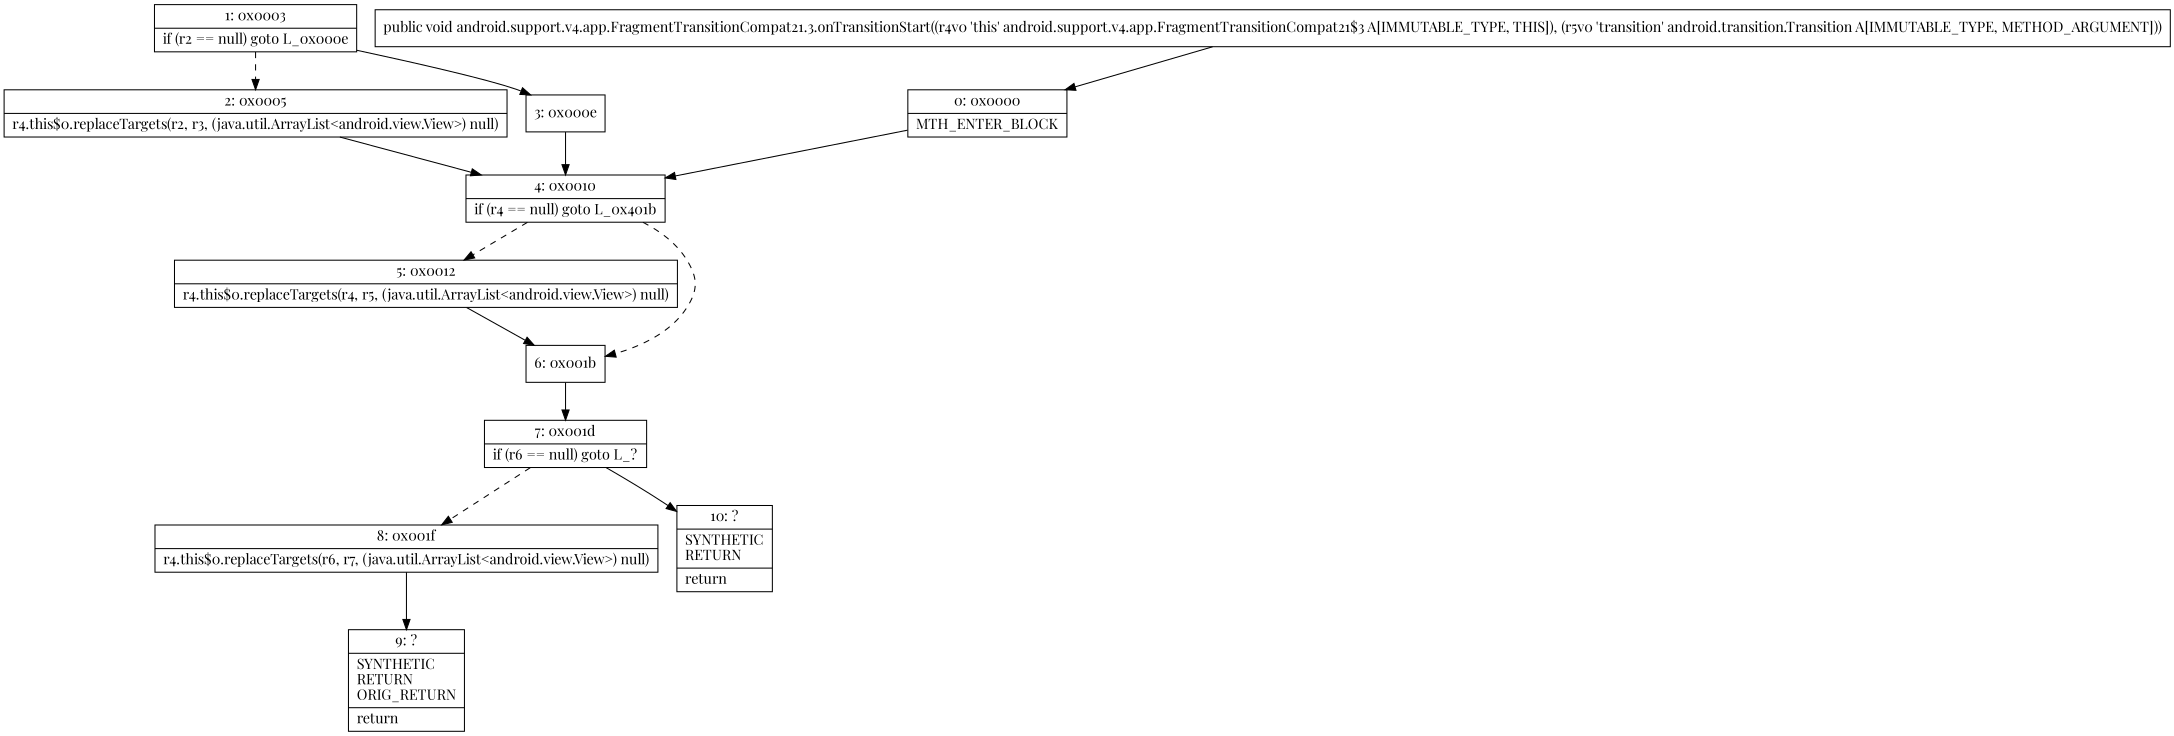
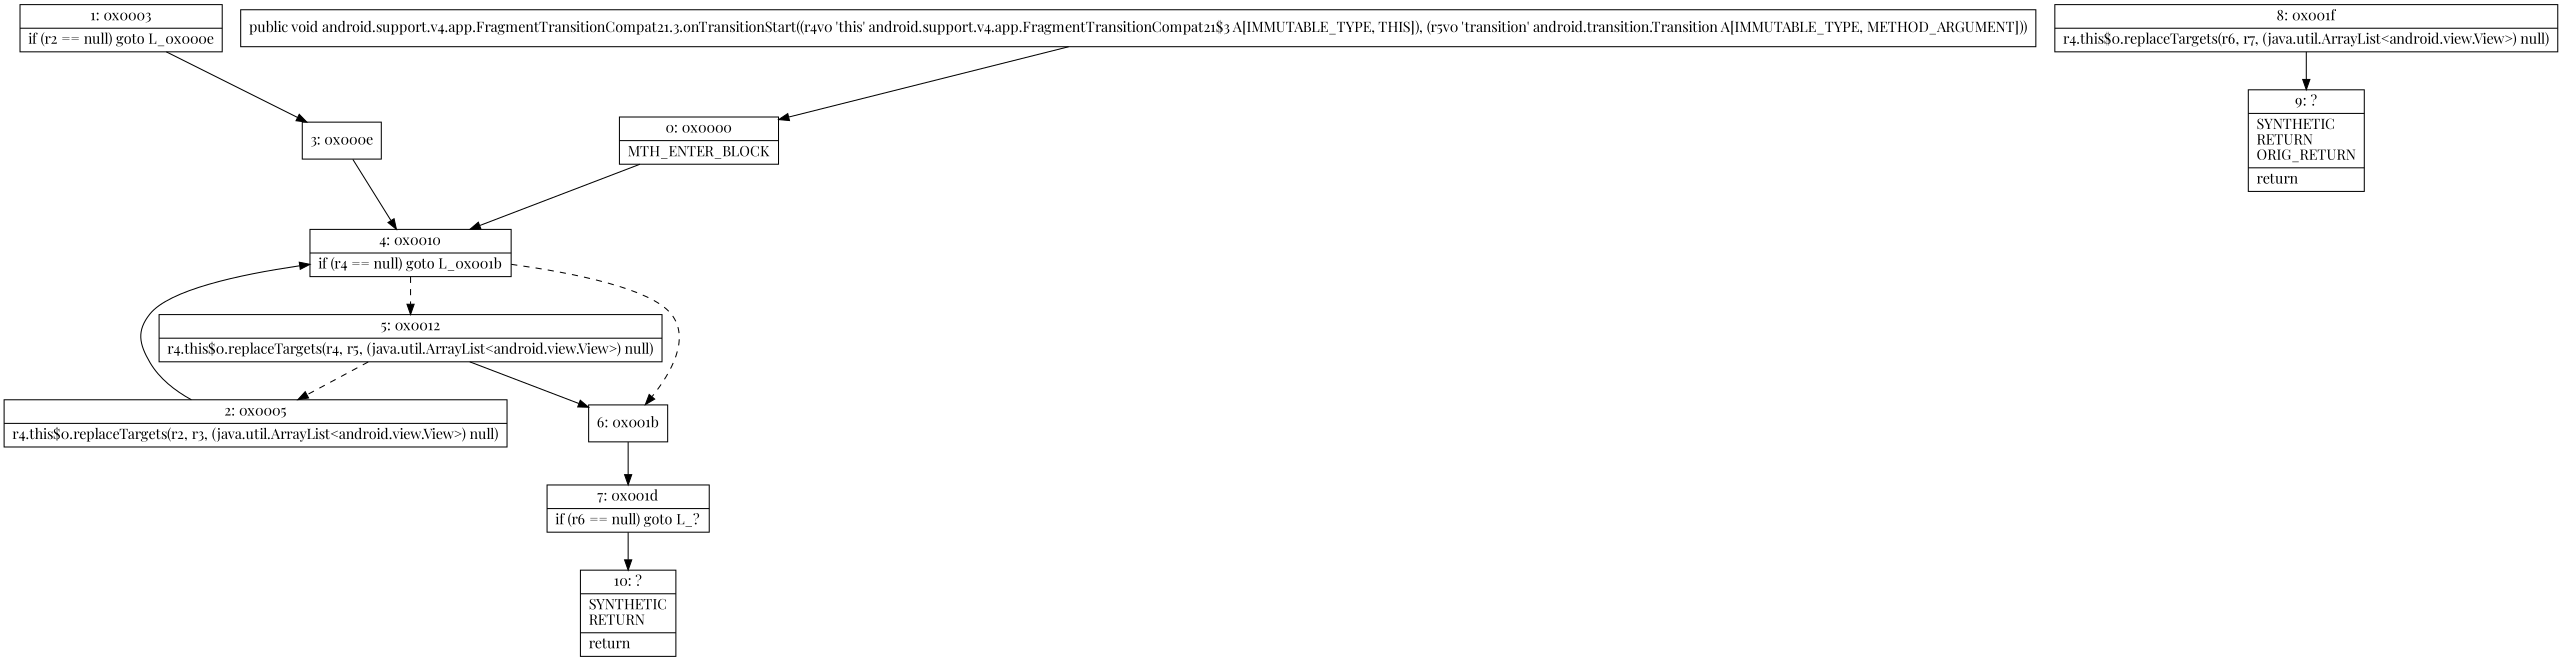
edge "1: 0x0003" -> "2: 0x0005": now "5: 0x0012" -> "2: 0x0005"
node "4: 0x0010": text "if (r4 == null) goto L_0x401b" -> "if (r4 == null) goto L_0x001b"
edge "7: 0x001d" -> "8: 0x001f": removed
